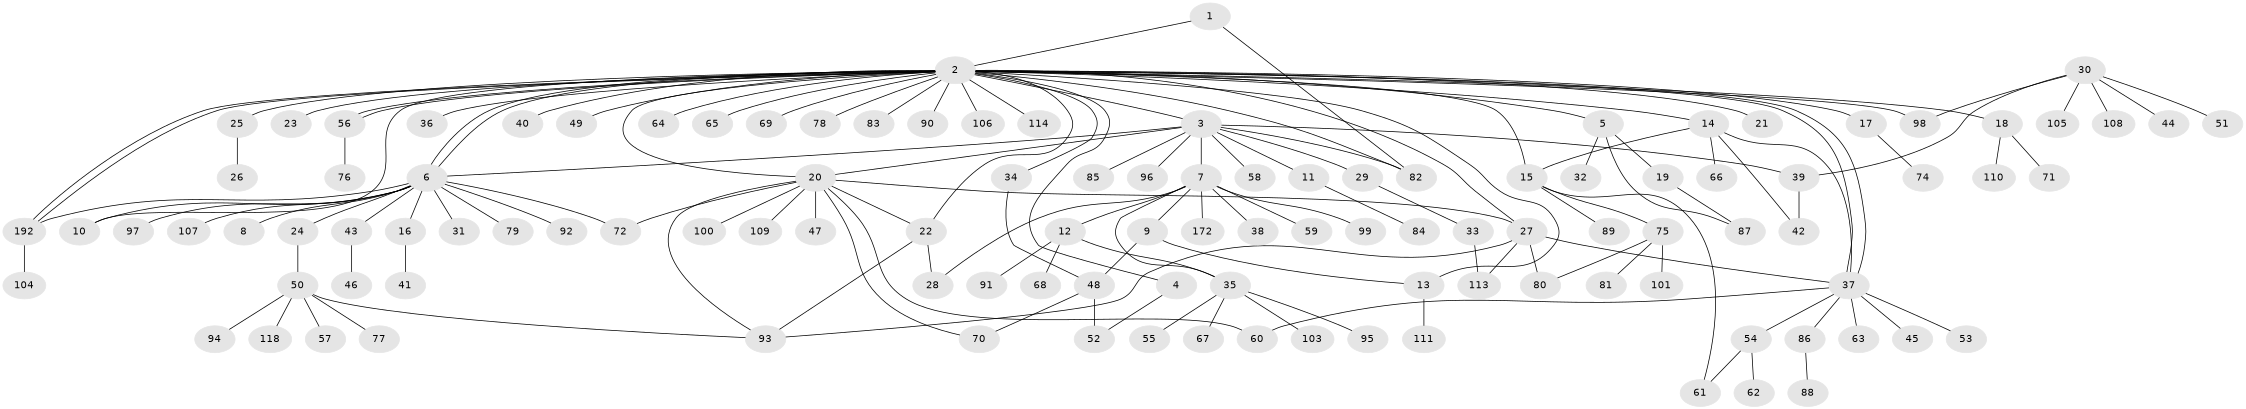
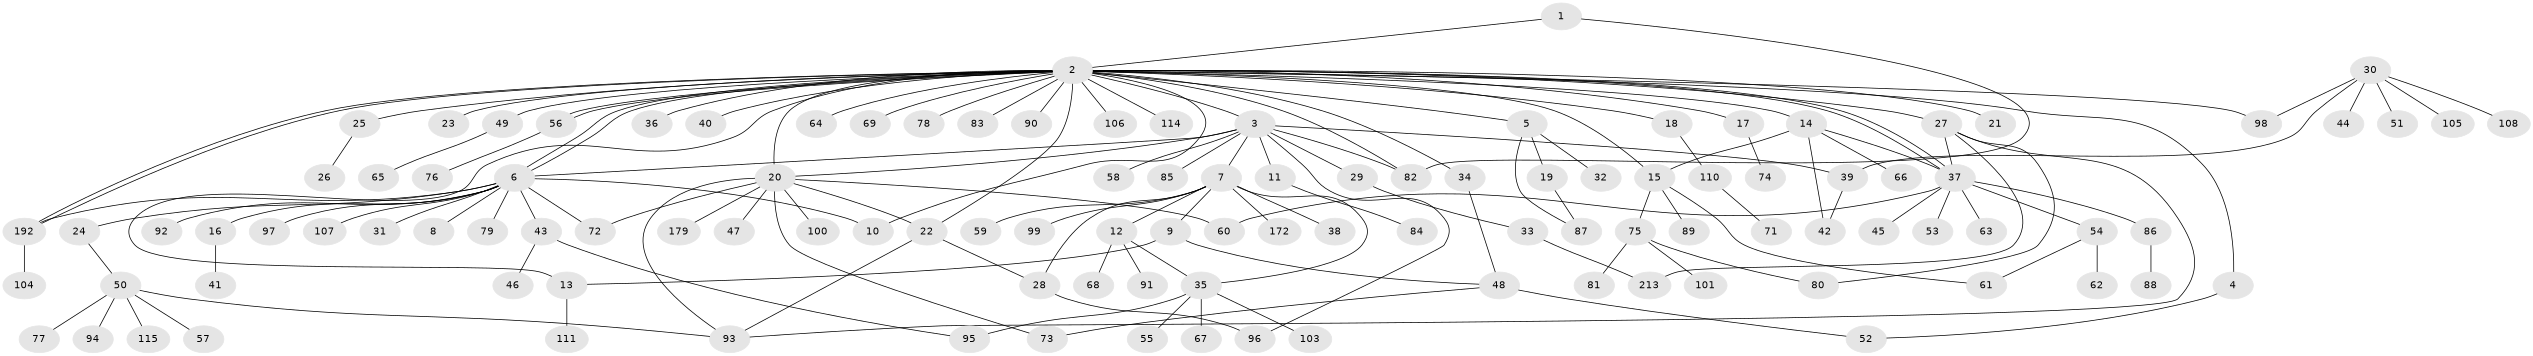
edge "2" -- "65": now "49" -- "65"
edge "18" -- "71": now "110" -- "71"
edge "20" -- "27": removed
node "109": label "109" -> "179"
node "113": label "113" -> "213"
edge "43" -- "95": added
edge "28" -- "96": added
node "118": label "118" -> "115"
node "70": label "70" -> "73"
